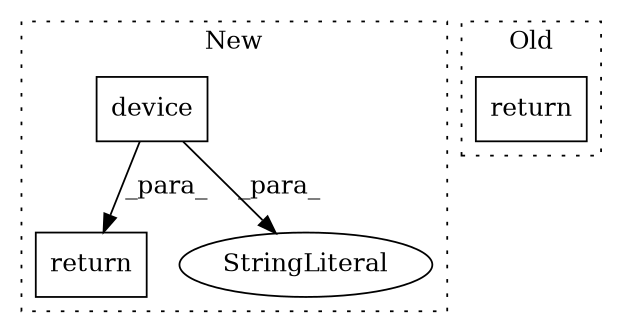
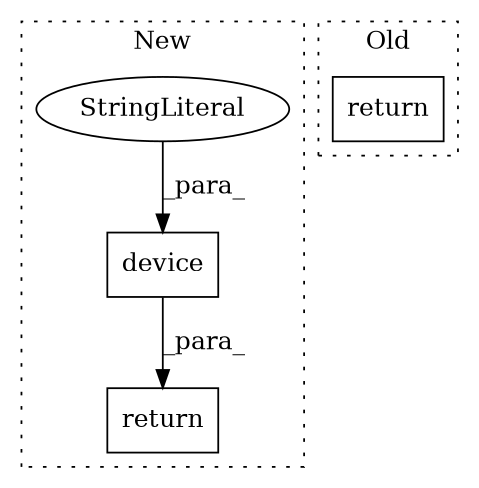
edge "device" -> "StringLiteral": reversed
